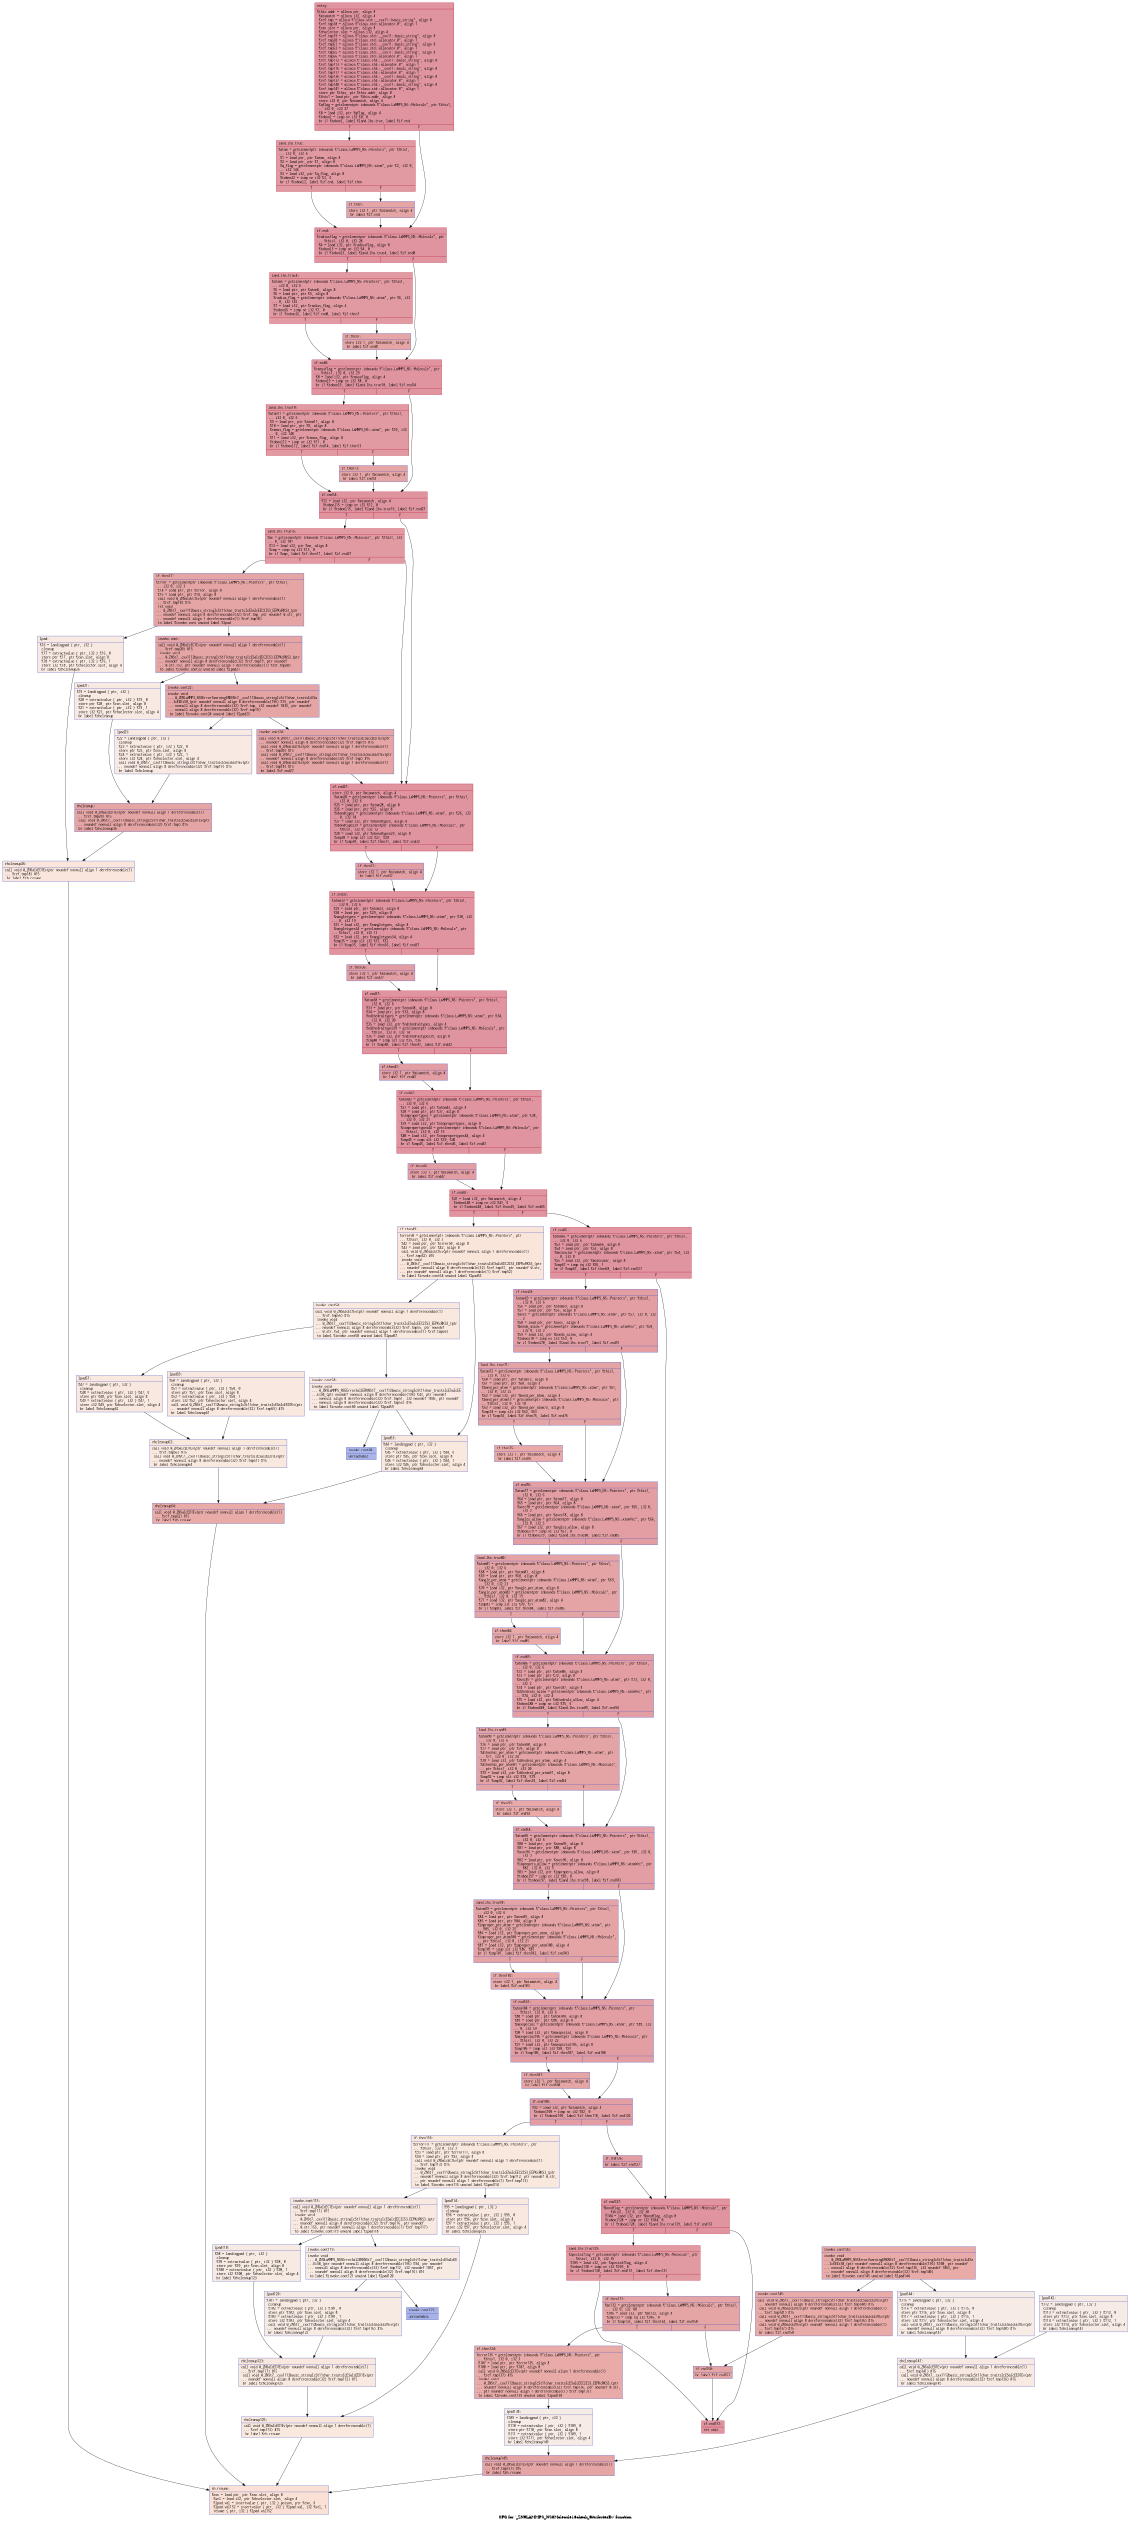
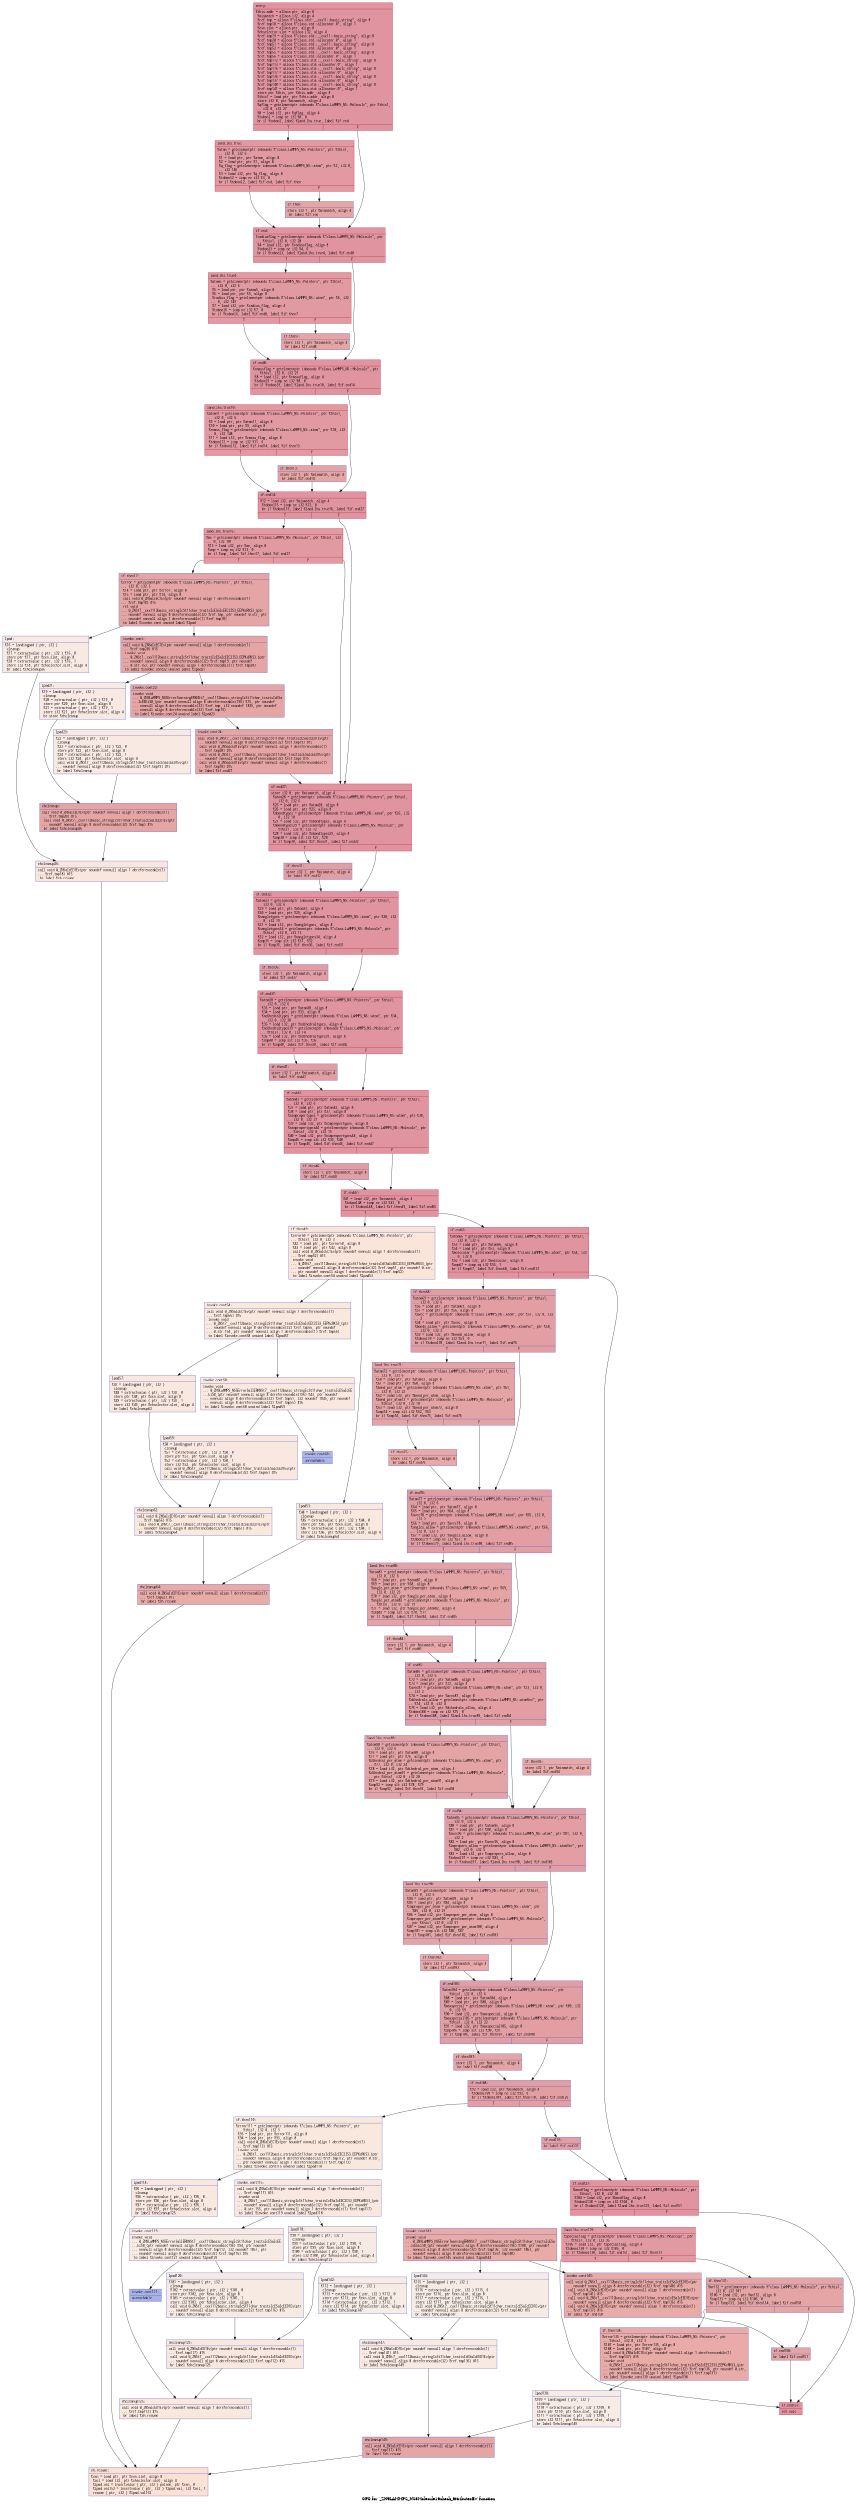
node "lpad21:": text "br label %ehcleanup" -> "br store %ehcleanup"
node "lpad59:": text "br label %ehcleanup61" -> "br label %ehcleanup62"
edge "invoke.cont58:" -> "lpad53:": now "invoke.cont58:" -> "lpad59:"
edge "land.lhs.true89:" -> "if.then93:": removed
